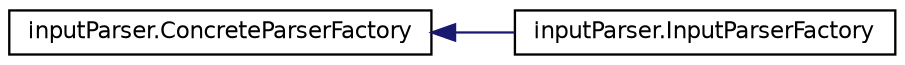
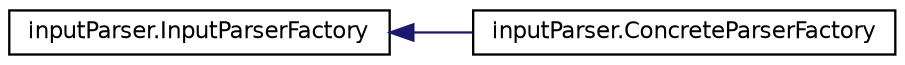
edge "inputParser.InputParserFactory" -> "inputParser.ConcreteParserFactory": reversed
